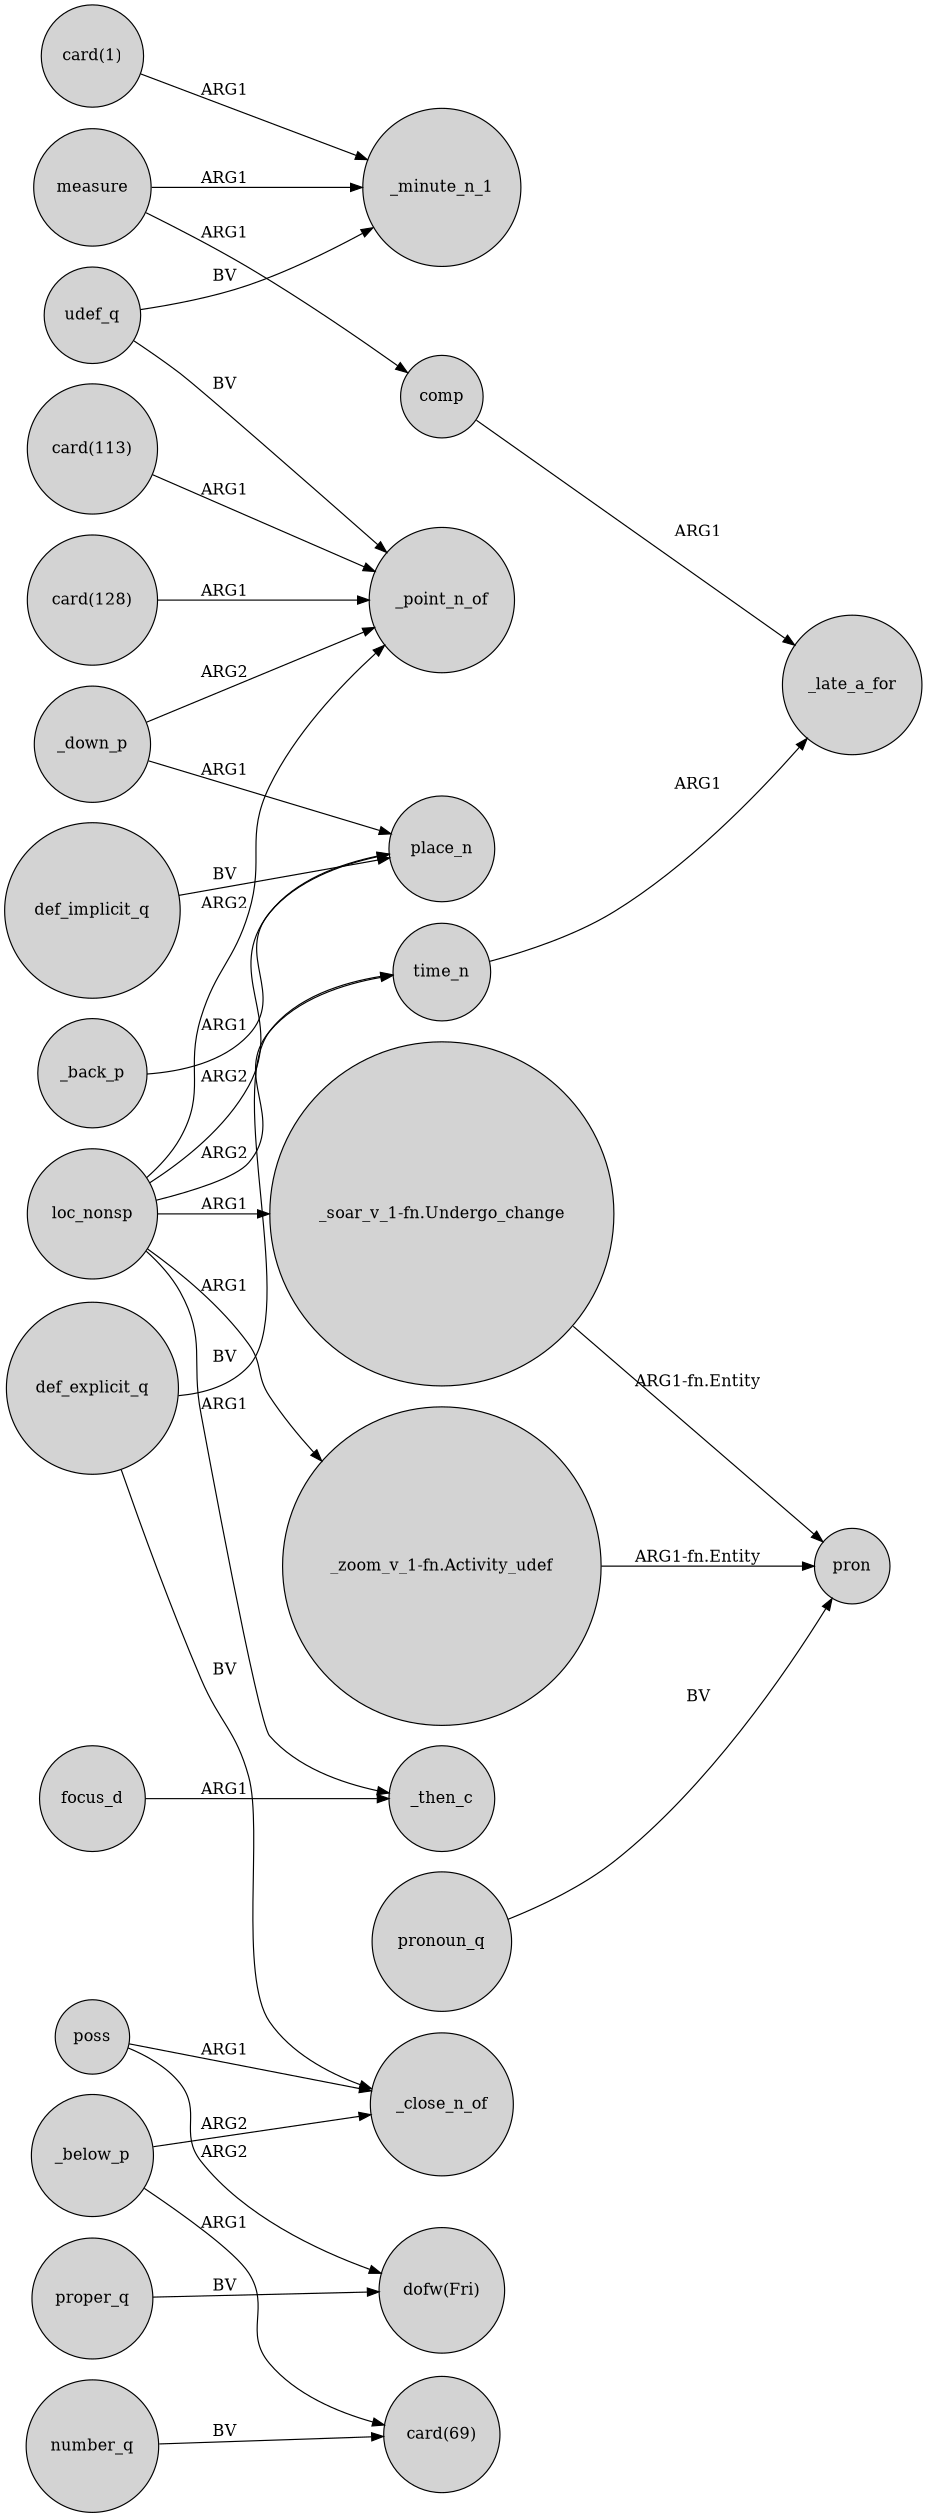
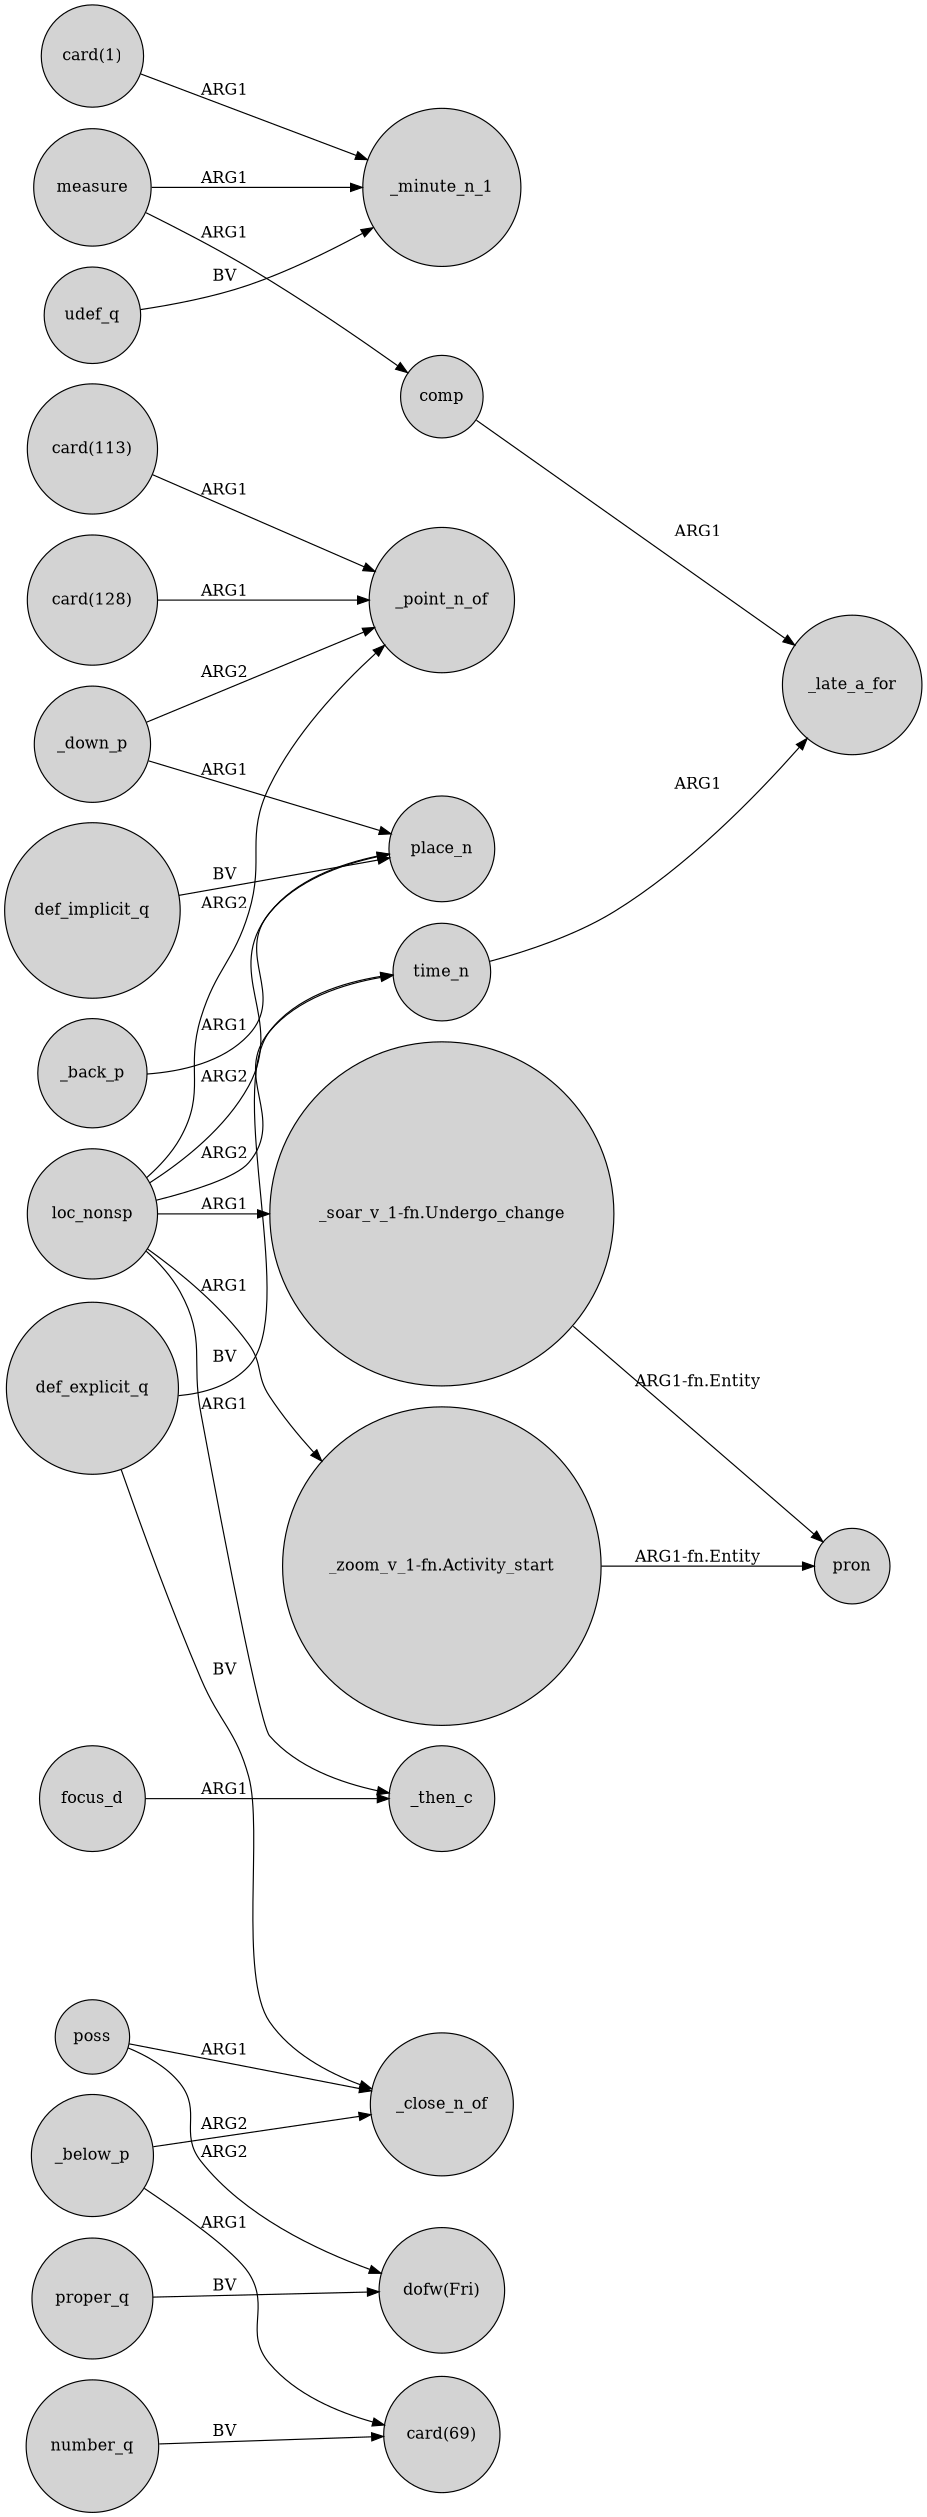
edge "udef_q" -> "_point_n_of": removed, label "BV"
node "_zoom_v_1-fn.Activity_udef": label "_zoom_v_1-fn.Activity_udef" -> "_zoom_v_1-fn.Activity_start"
node "pronoun_q": removed
